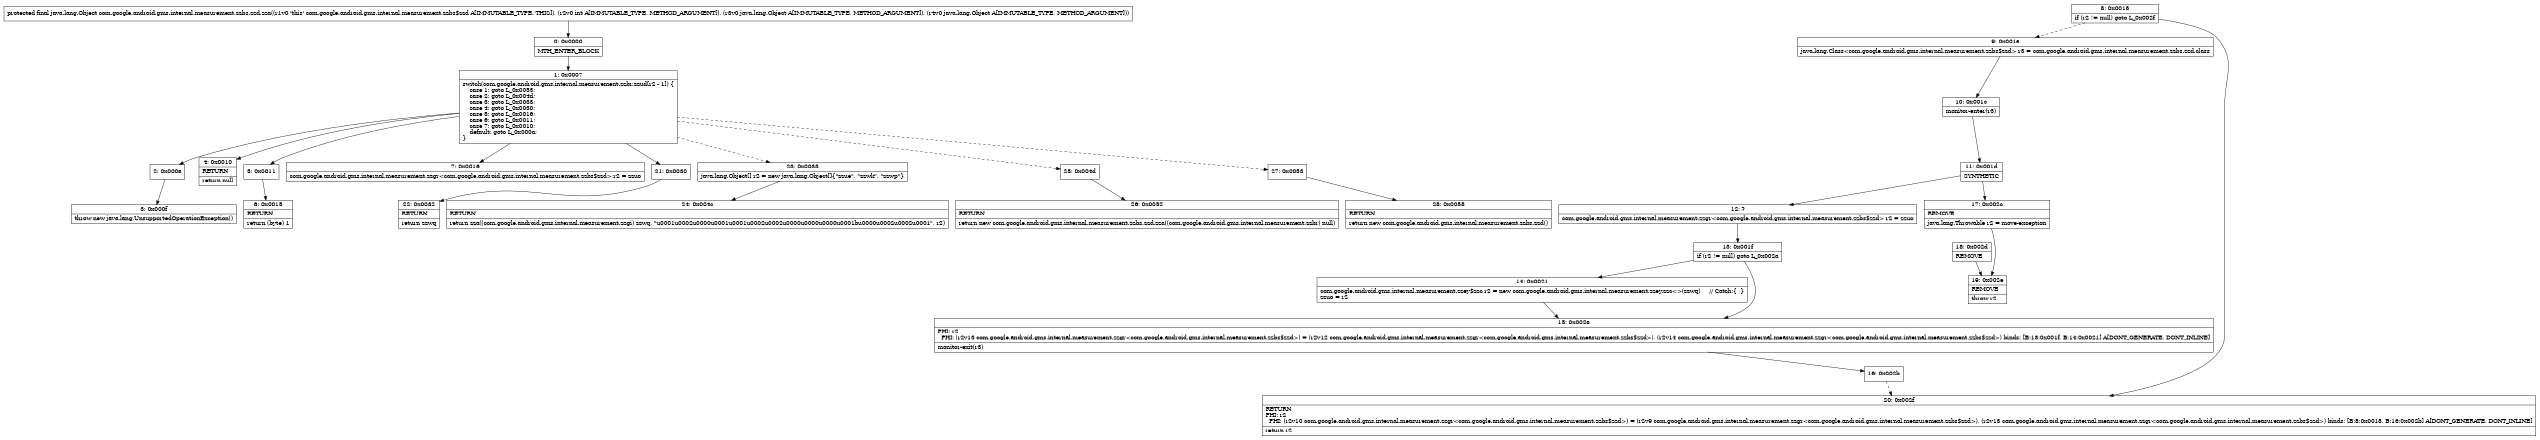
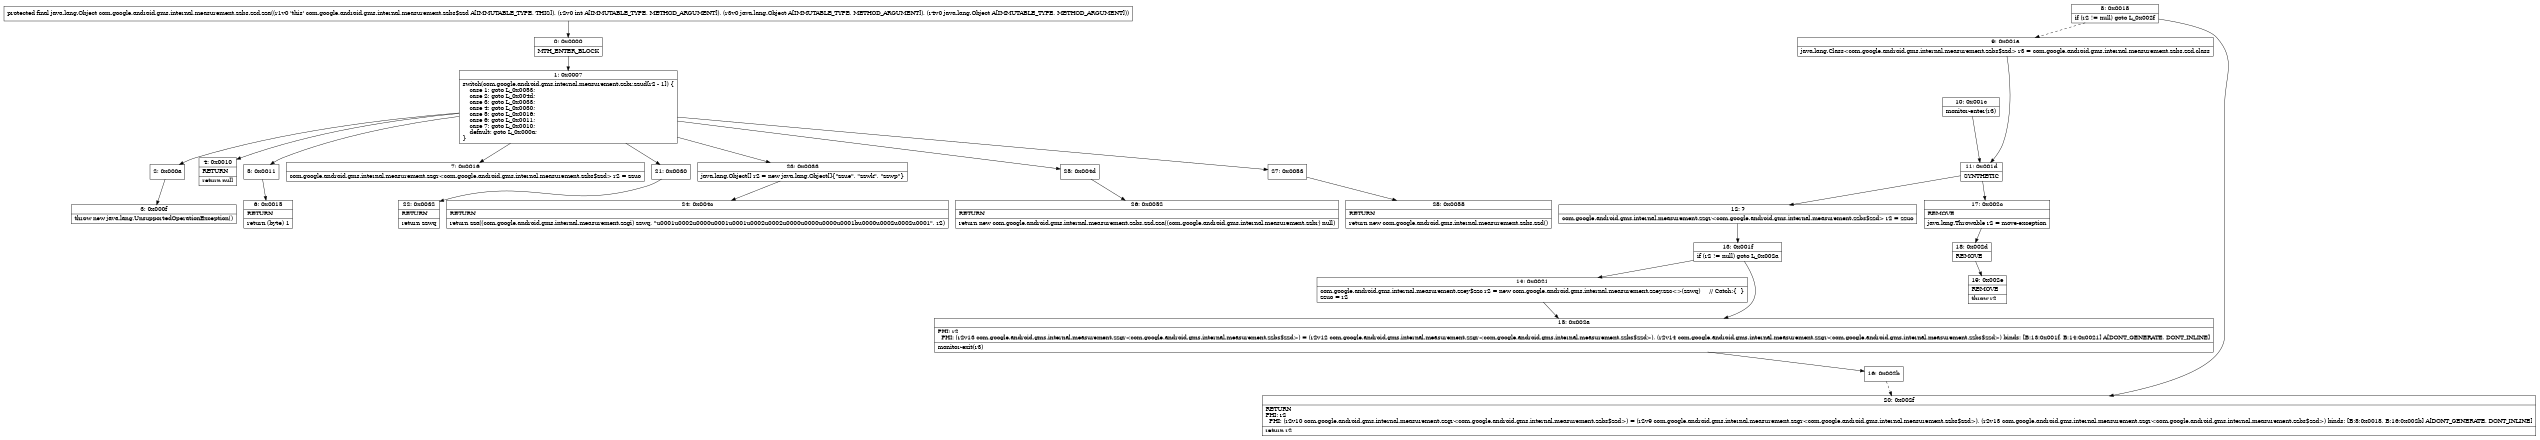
edge "9: 0x001a" -> "10: 0x001c": now "9: 0x001a" -> "11: 0x001d"
edge "1: 0x0007" -> "27: 0x0053": style dashed -> solid
edge "1: 0x0007" -> "25: 0x004d": style dashed -> solid
edge "1: 0x0007" -> "23: 0x0033": style dashed -> solid
edge "17: 0x002c" -> "19: 0x002e": now "17: 0x002c" -> "18: 0x002d"
